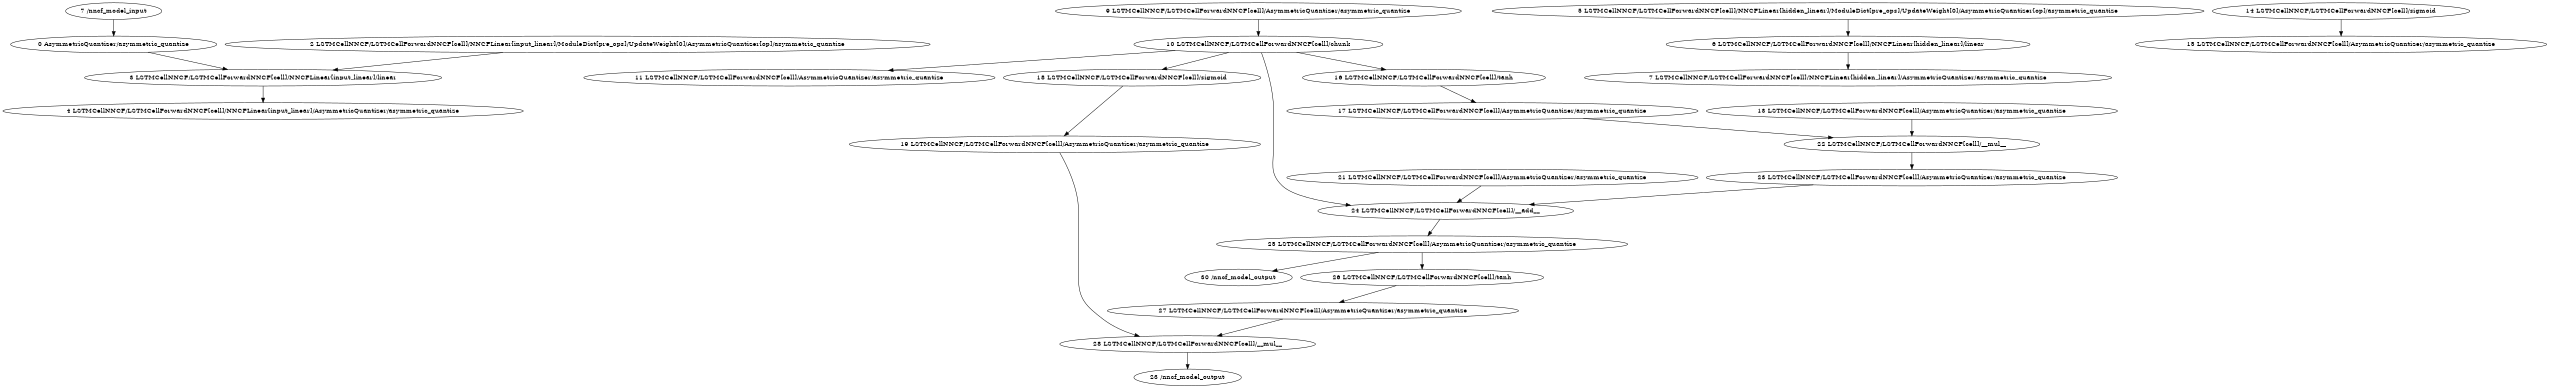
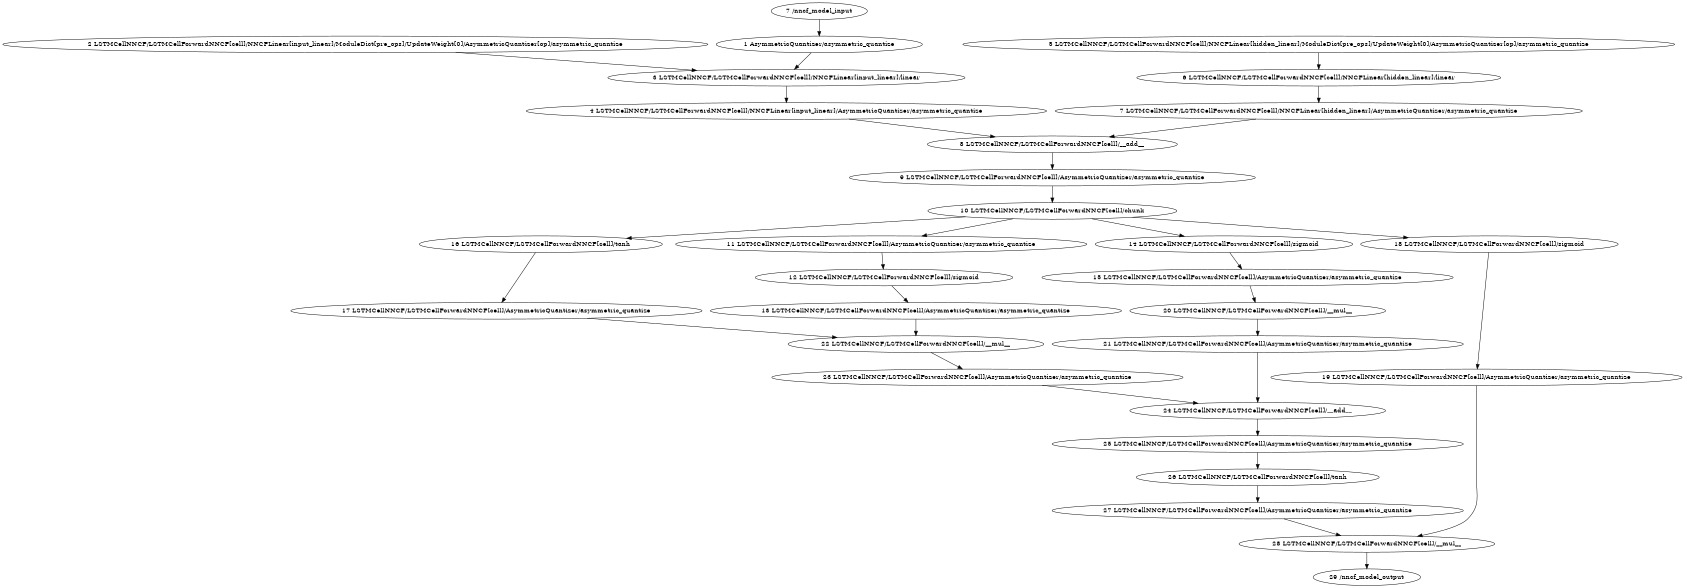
node "0 AsymmetricQuantizer/asymmetric_quantize": label "0 AsymmetricQuantizer/asymmetric_quantize" -> "1 AsymmetricQuantizer/asymmetric_quantize"
node "8 LSTMCellNNCF/LSTMCellForwardNNCF[cell]/__add__": added
edge "10 LSTMCellNNCF/LSTMCellForwardNNCF[cell]/chunk" -> "24 LSTMCellNNCF/LSTMCellForwardNNCF[cell]/__add__": now "10 LSTMCellNNCF/LSTMCellForwardNNCF[cell]/chunk" -> "14 LSTMCellNNCF/LSTMCellForwardNNCF[cell]/sigmoid"
node "12 LSTMCellNNCF/LSTMCellForwardNNCF[cell]/sigmoid": added
node "30 /nncf_model_output": removed
node "20 LSTMCellNNCF/LSTMCellForwardNNCF[cell]/__mul__": added
node "23 /nncf_model_output": label "23 /nncf_model_output" -> "29 /nncf_model_output"
